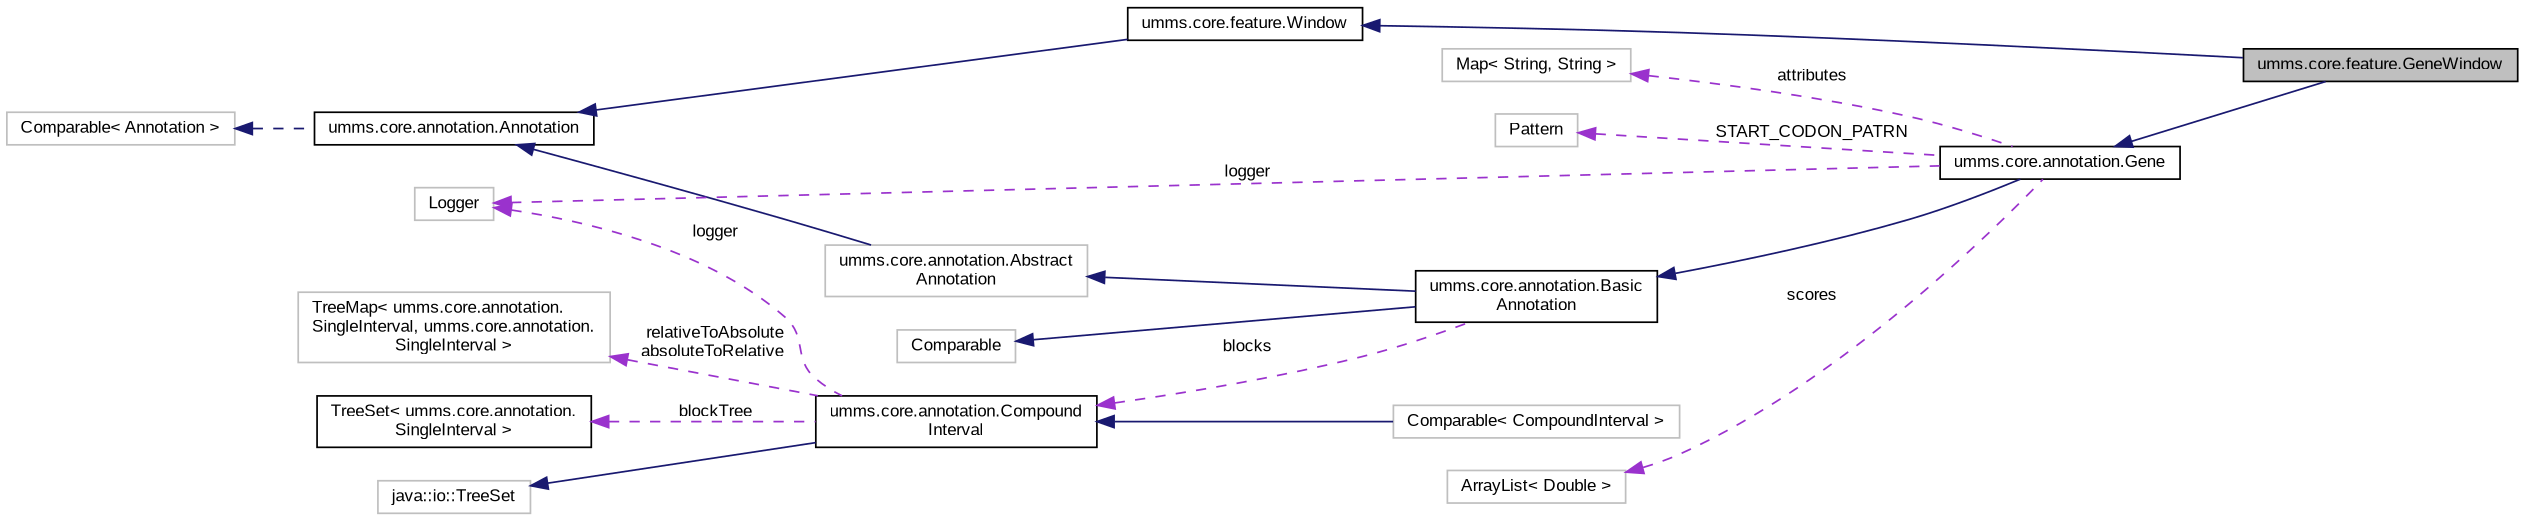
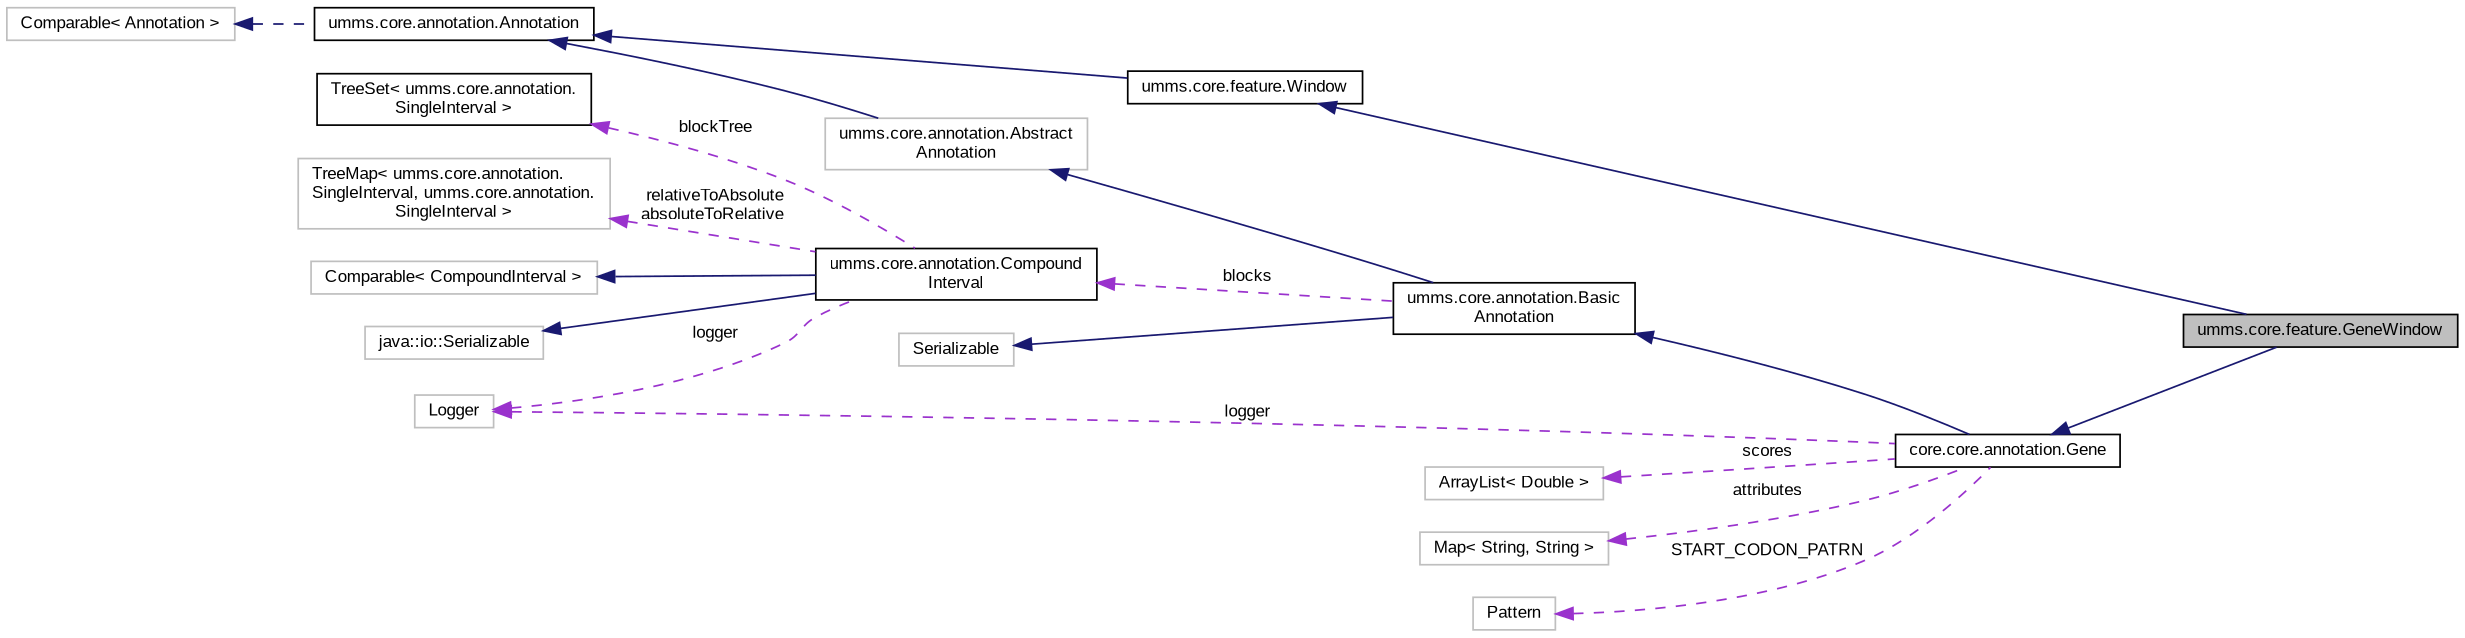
node "umms.core.annotation.Gene": label "umms.core.annotation.Gene" -> "core.core.annotation.Gene"
node "Comparable": label "Comparable" -> "Serializable"
edge "Comparable< CompoundInterval >" -> "umms.core.annotation.Compound Interval": reversed
node "java::io::TreeSet": label "java::io::TreeSet" -> "java::io::Serializable"
